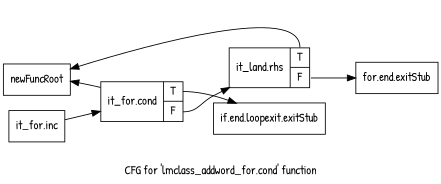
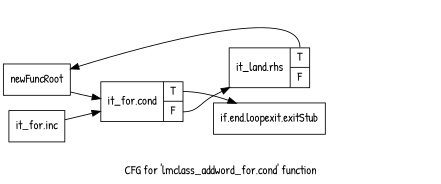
node "for.end.exitStub": removed
edge "it_for.cond" -> "newFuncRoot": reversed
